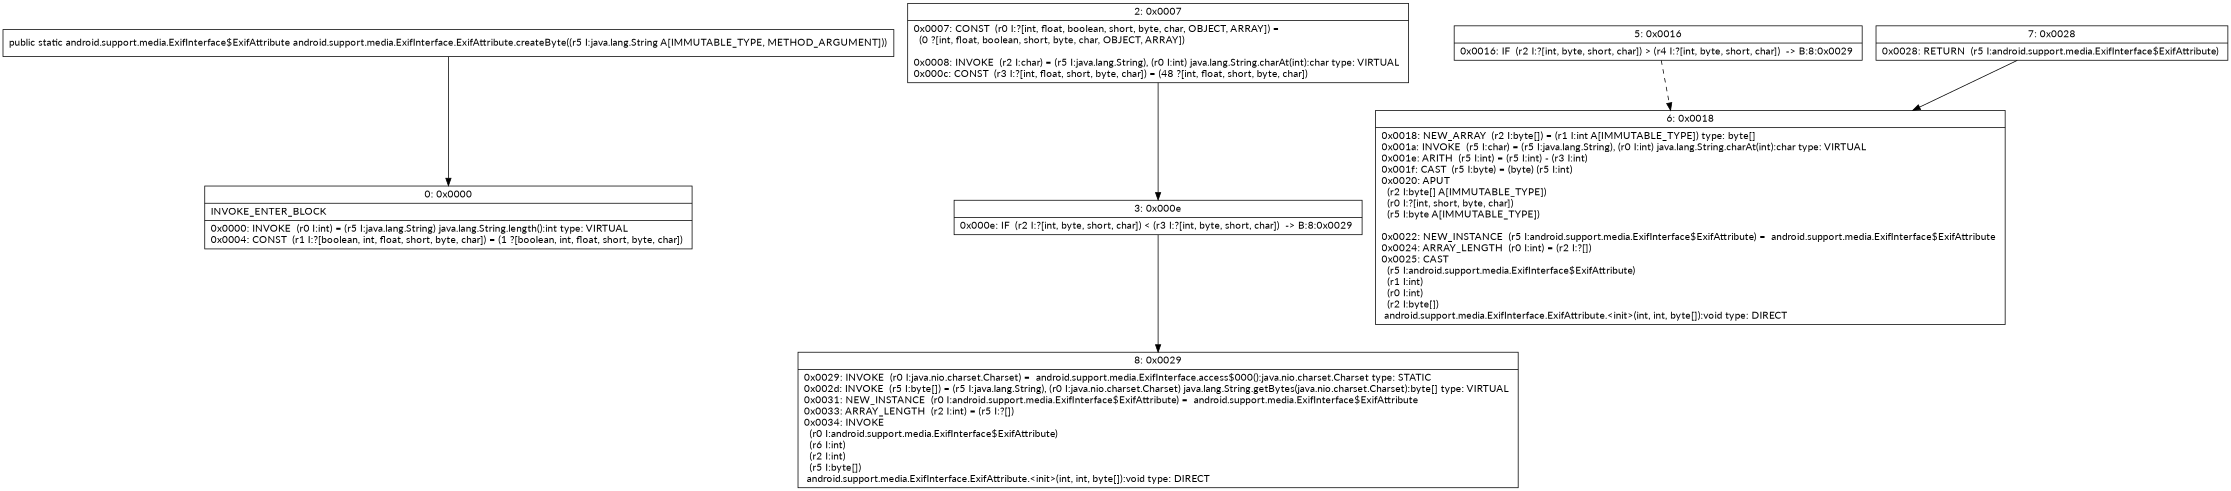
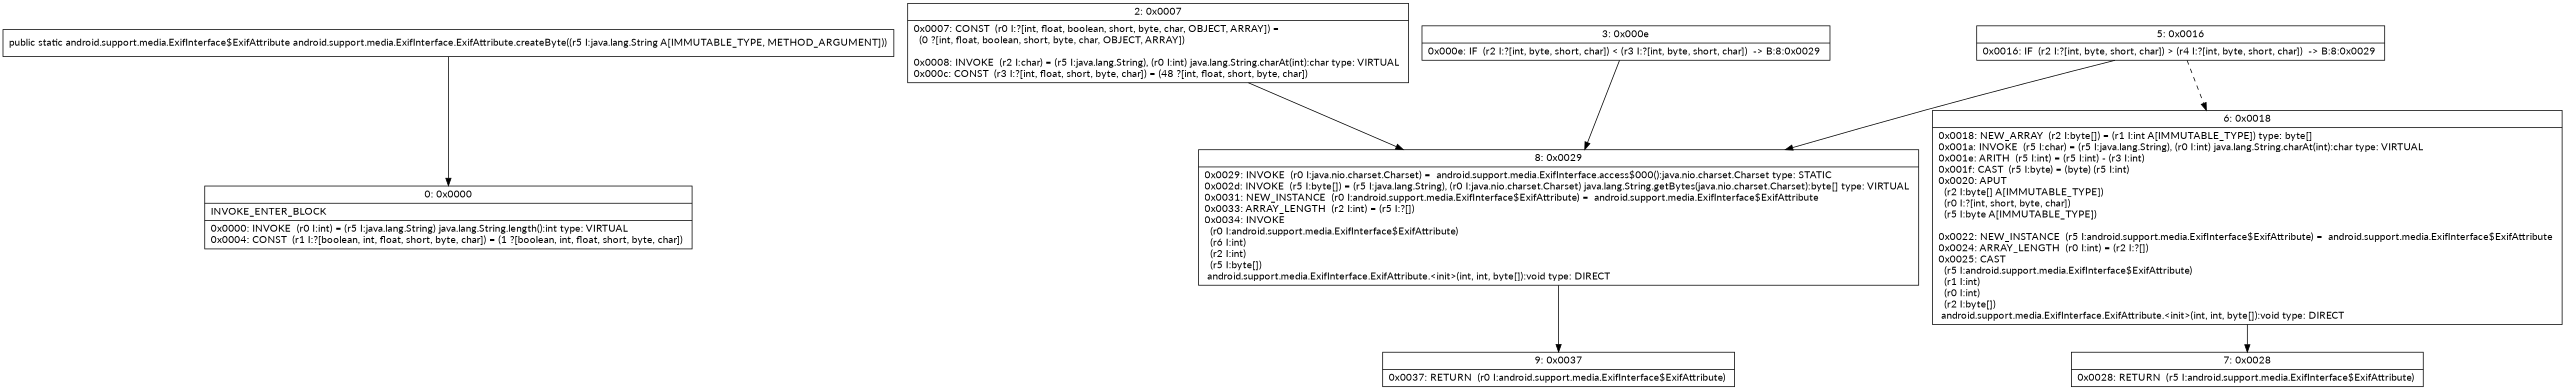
edge "7: 0x0028" -> "6: 0x0018": reversed
edge "5: 0x0016" -> "8: 0x0029": added
edge "2: 0x0007" -> "3: 0x000e": now "2: 0x0007" -> "8: 0x0029"
node "9: 0x0037": added
